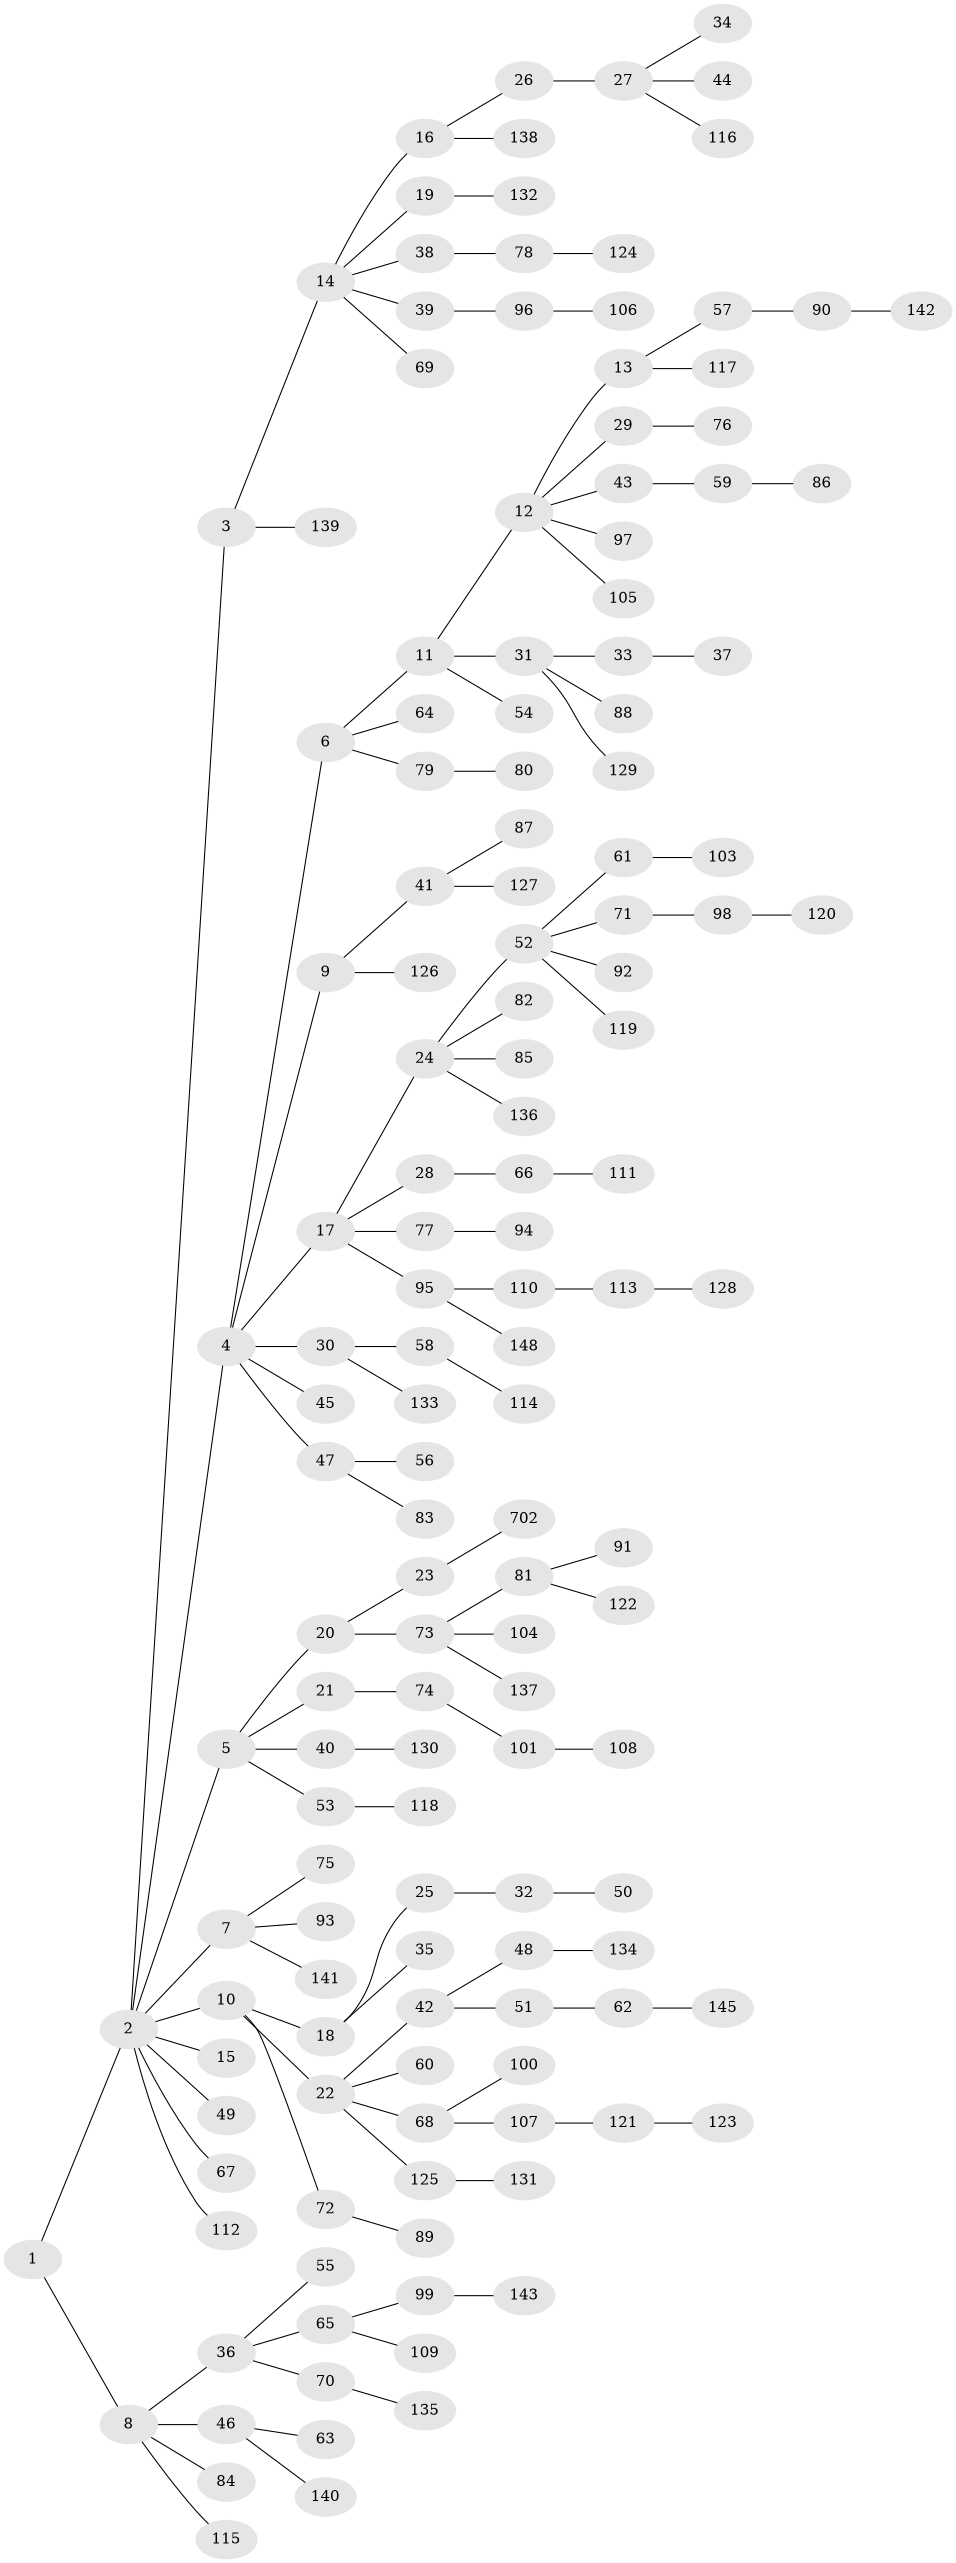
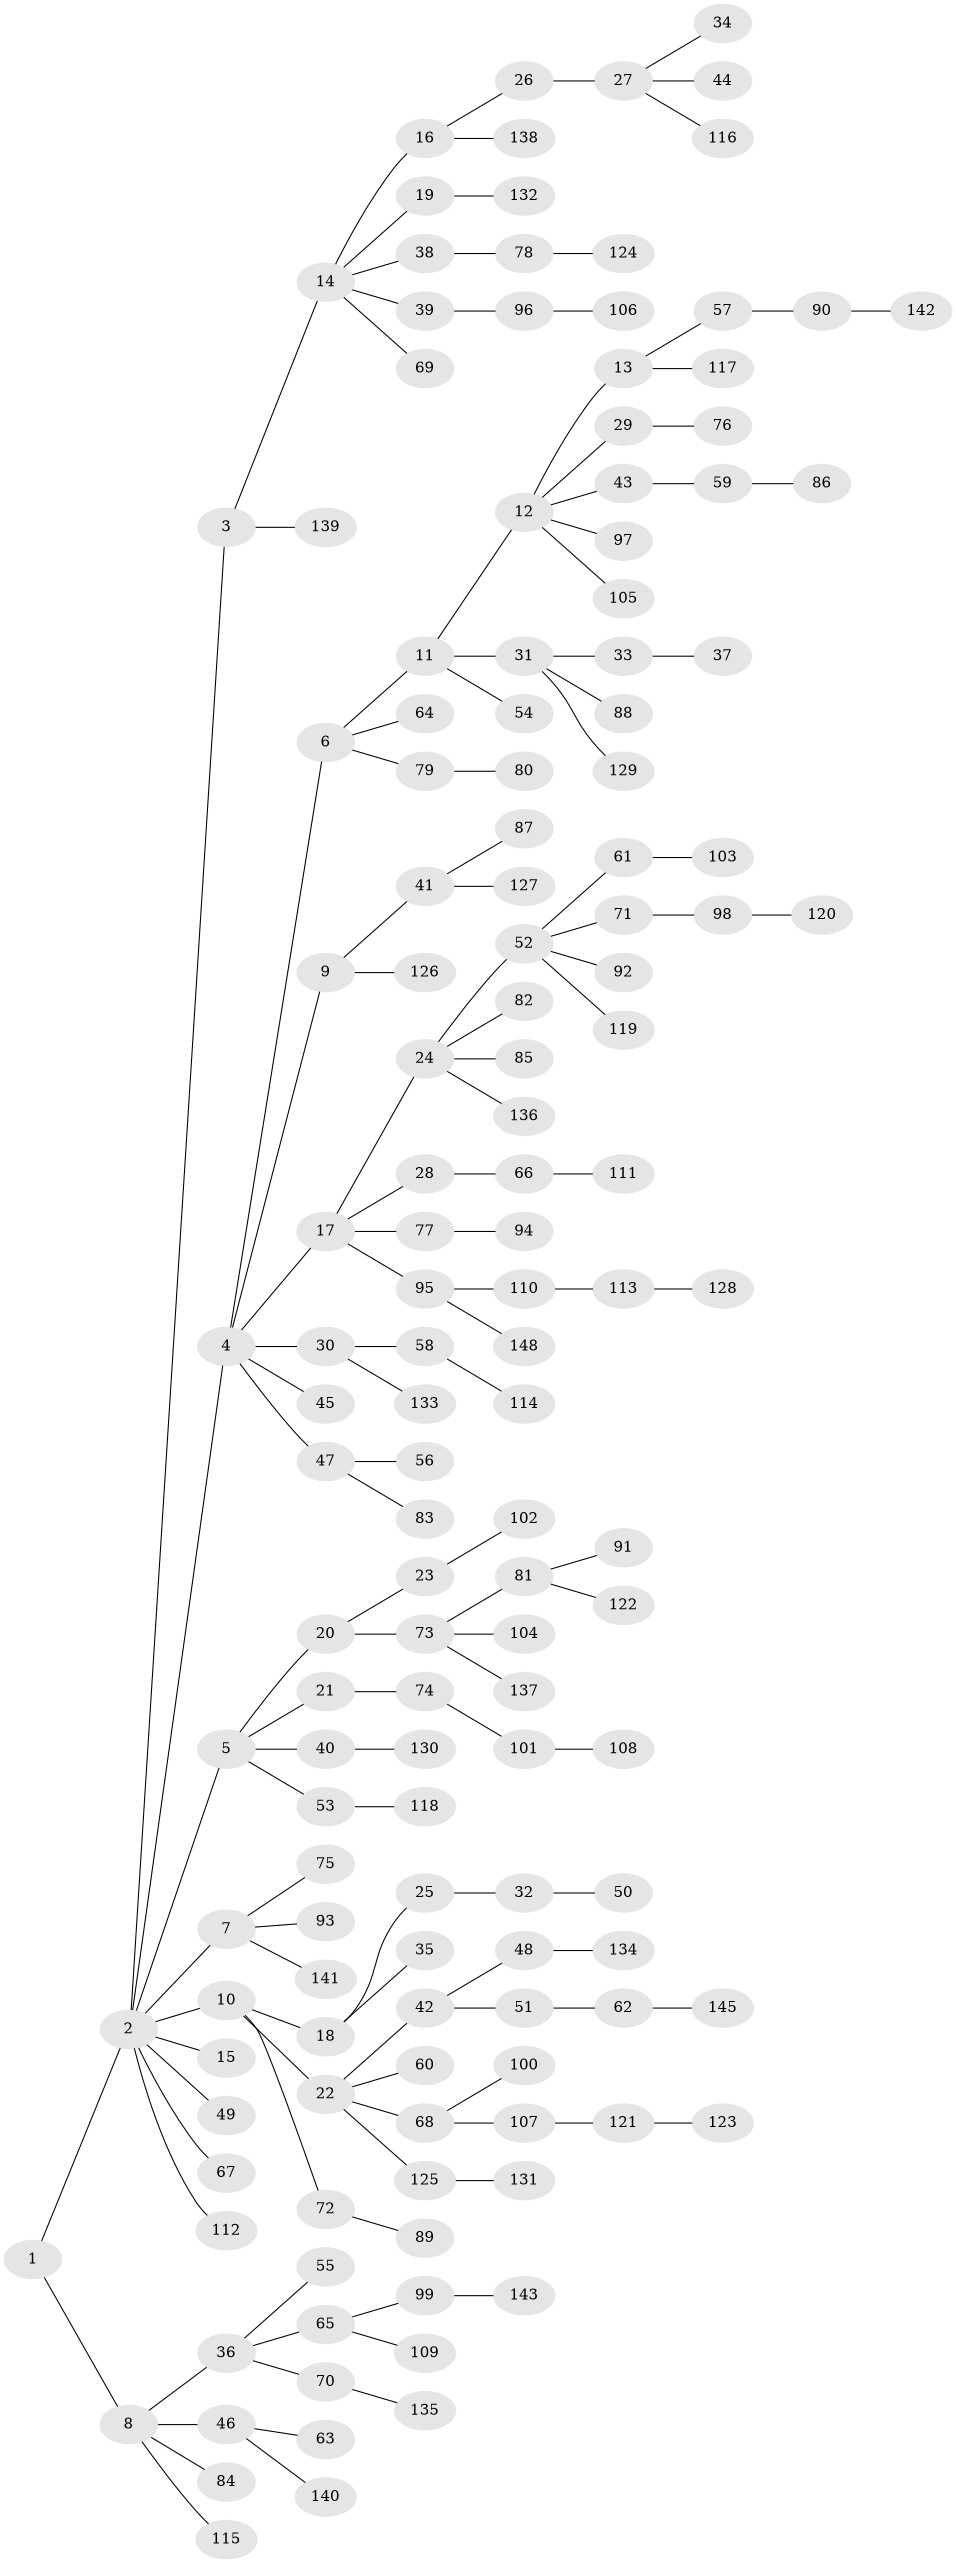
node "702": label "702" -> "102"
